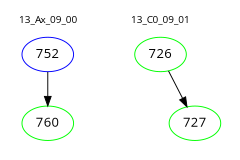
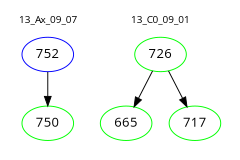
cluster "13_Ax_09_00": label "13_Ax_09_00" -> "13_Ax_09_07"
node "760": label "760" -> "750"
node "665": added
node "727": label "727" -> "717"
